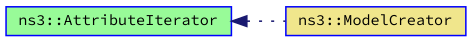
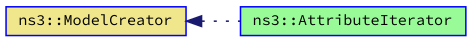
edge "ns3::ModelCreator" -> "ns3::AttributeIterator": reversed
